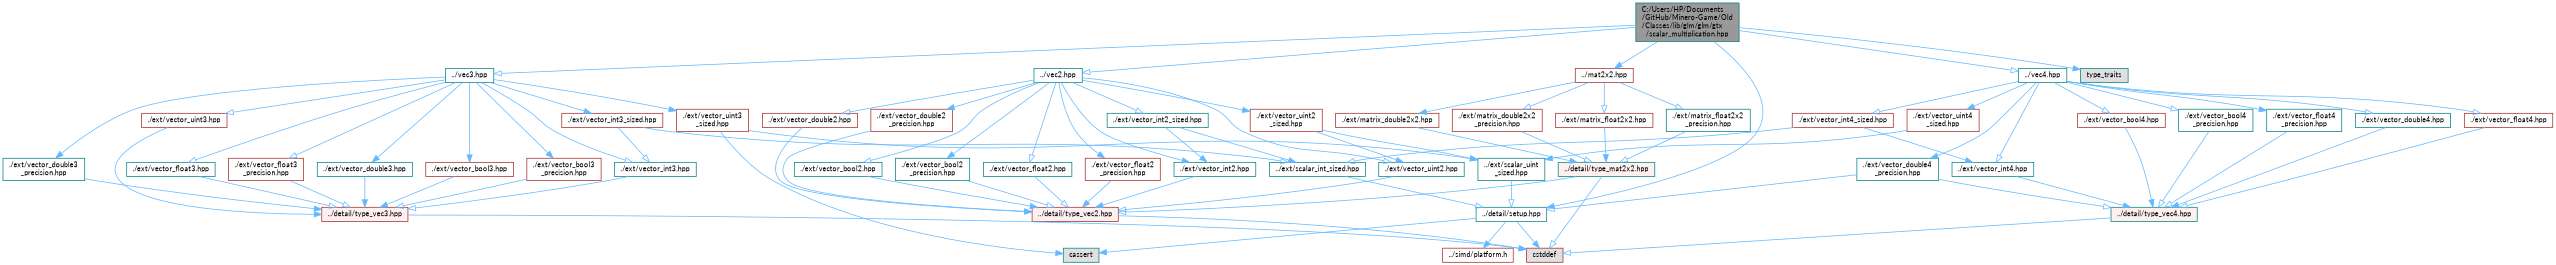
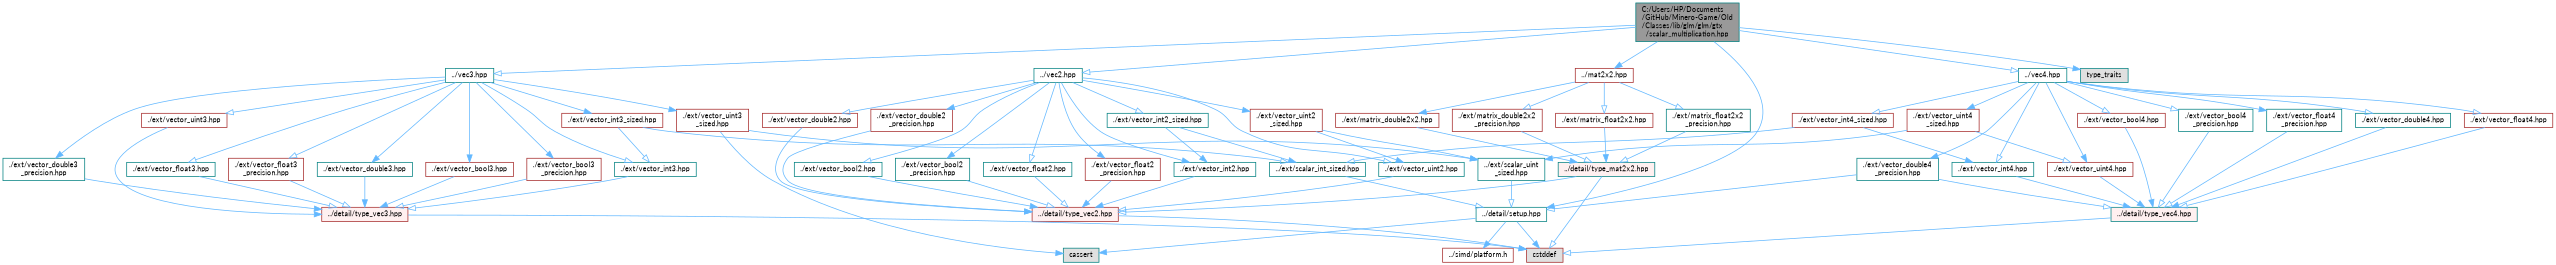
node "./ext/vector_uint4.hpp": added
